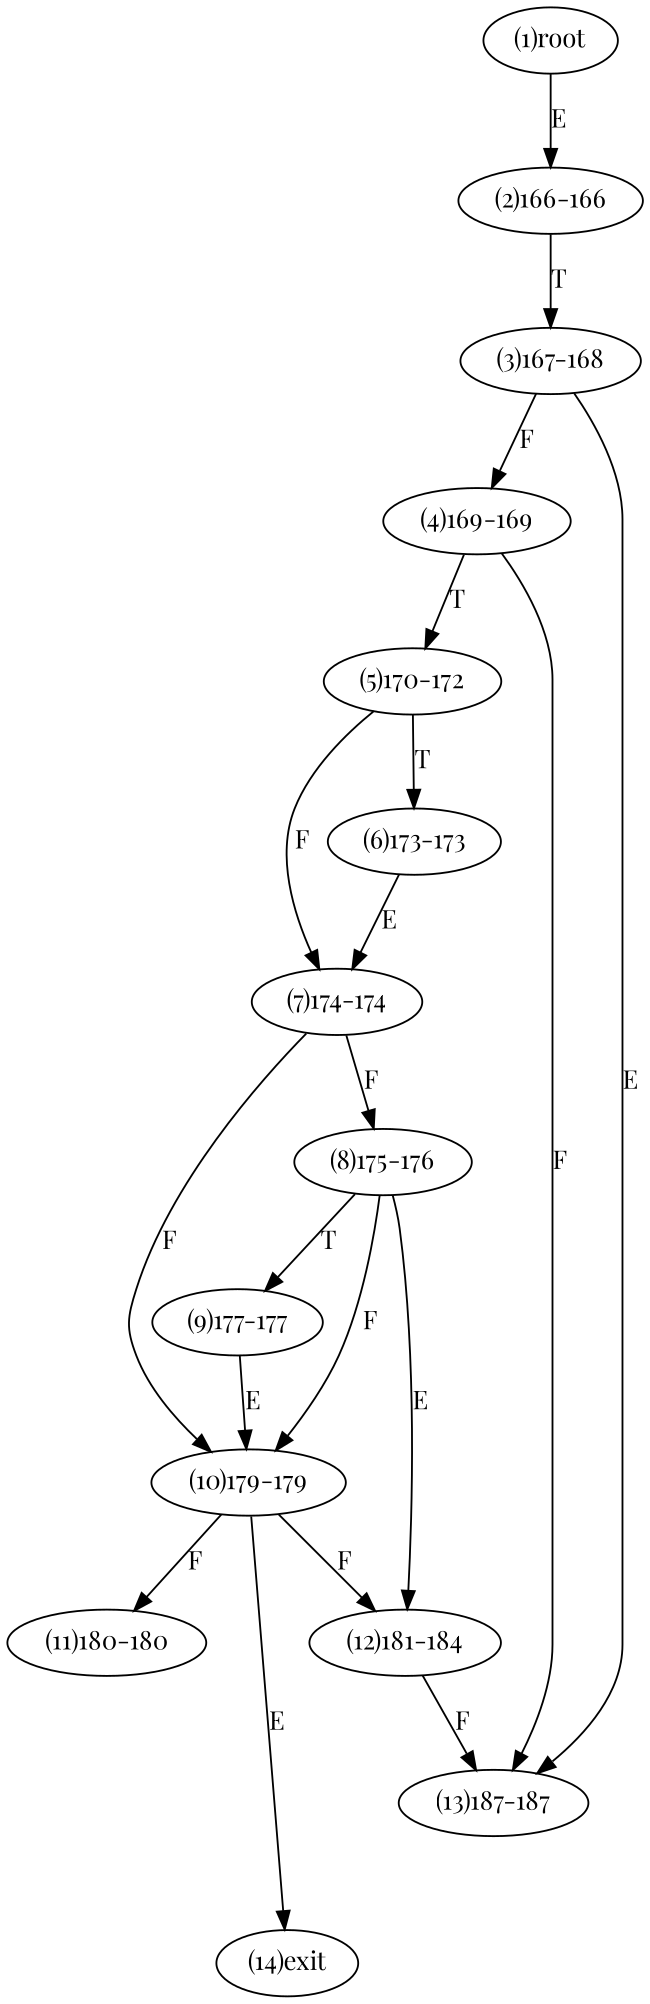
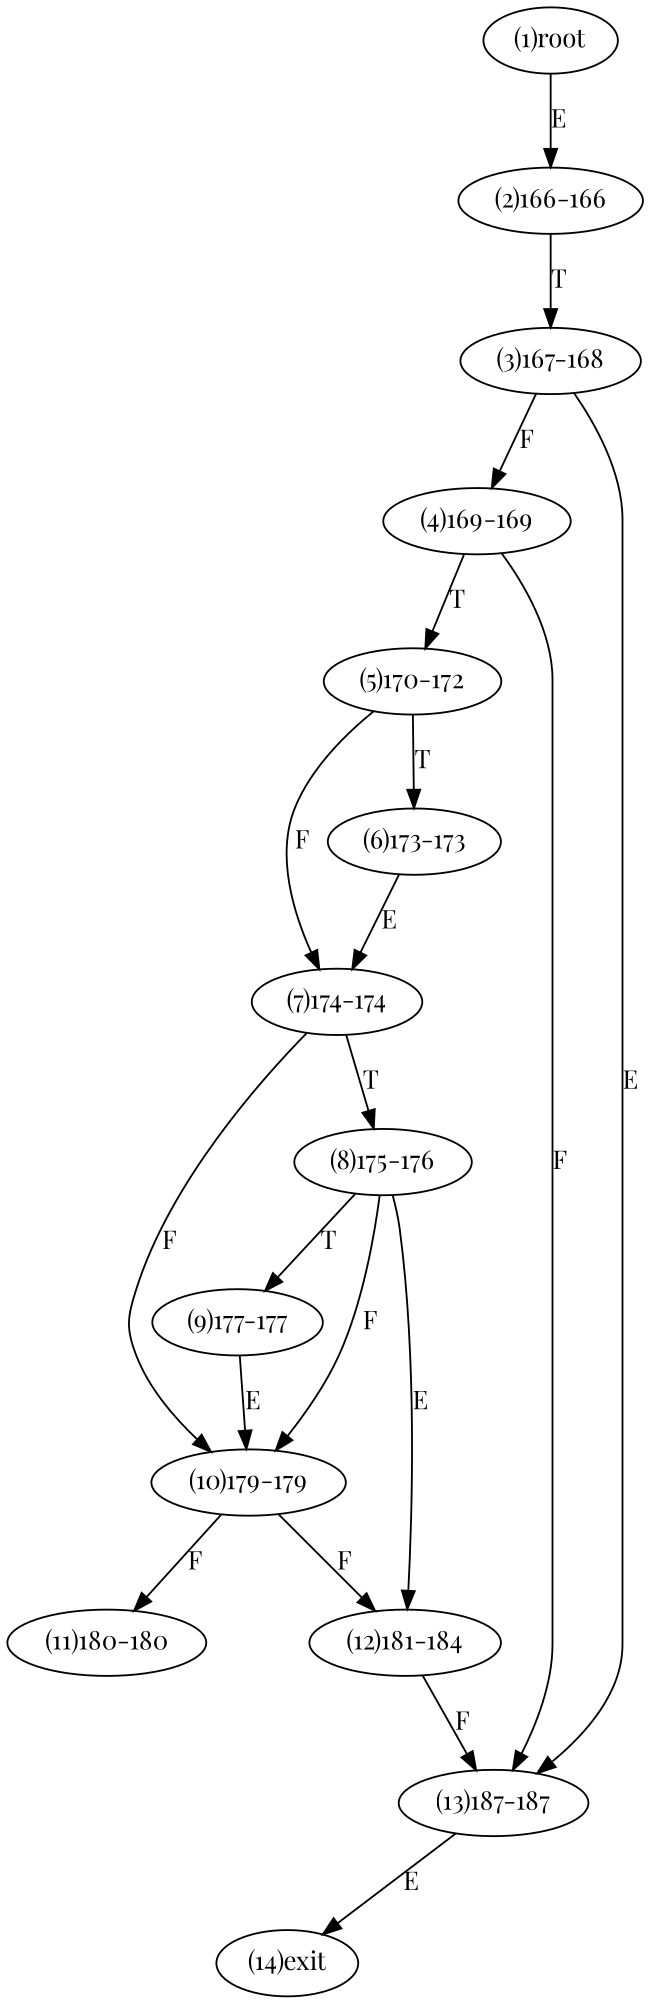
edge "(7)174-174" -> "(8)175-176": label "F" -> "T"
edge "(10)179-179" -> "(14)exit": now "(13)187-187" -> "(14)exit"
